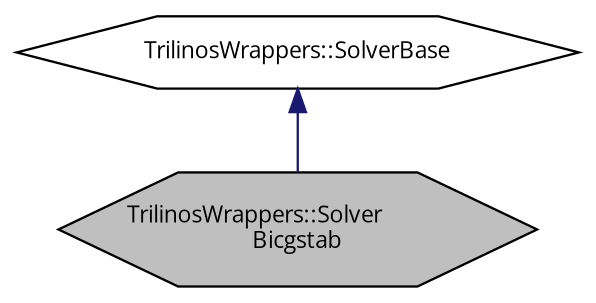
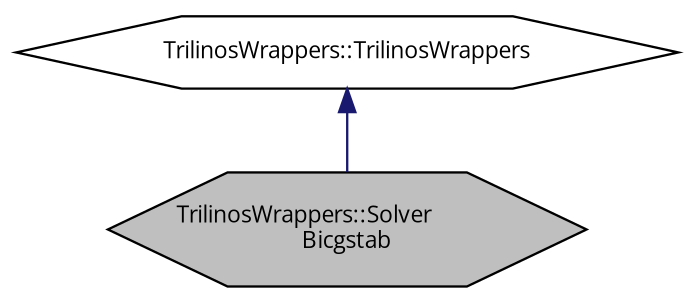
node "TrilinosWrappers::SolverBase": label "TrilinosWrappers::SolverBase" -> "TrilinosWrappers::TrilinosWrappers"
